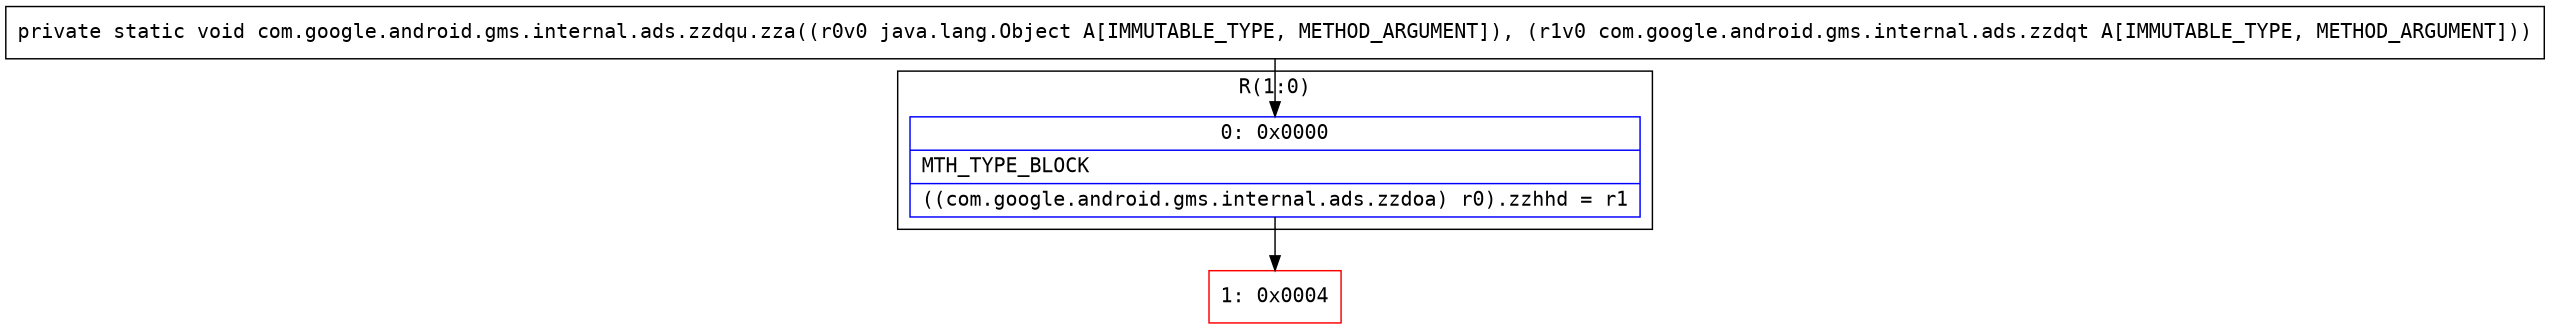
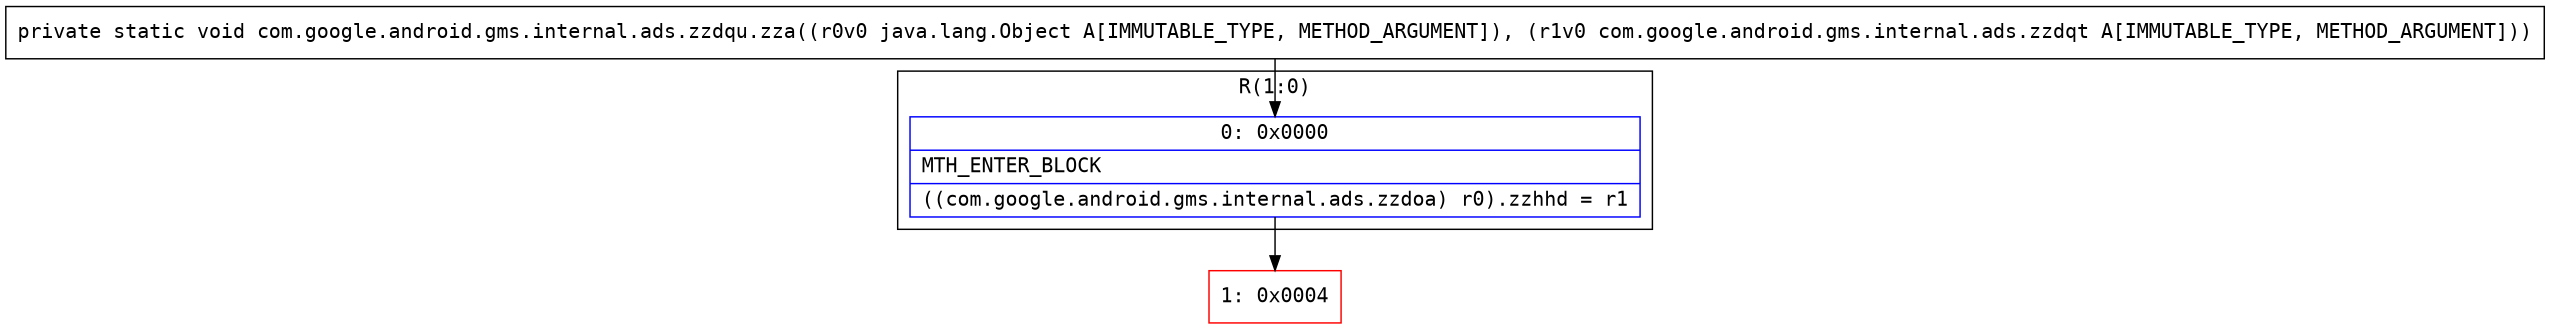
node "0: 0x0000": text "MTH_TYPE_BLOCK" -> "MTH_ENTER_BLOCK"
